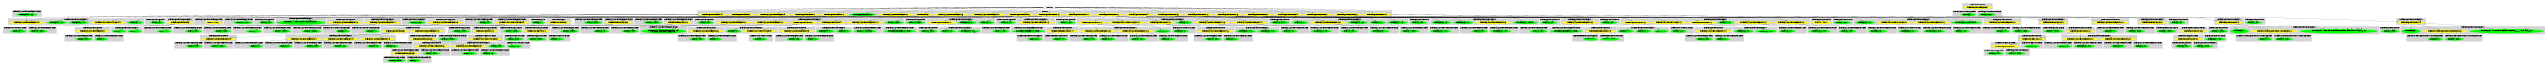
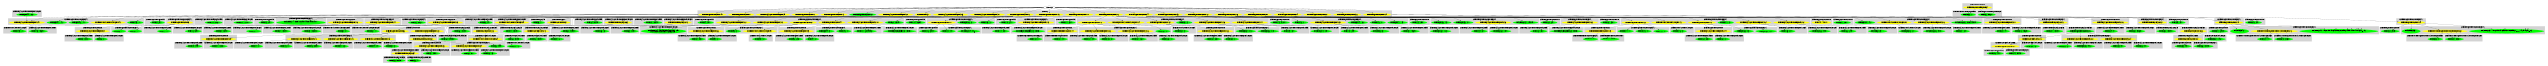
node "NT_ID_10< nreps >": fillcolor yellow -> green
node "NT_EXPR_CALL_FUNCTION_215": fillcolor yellow -> green
